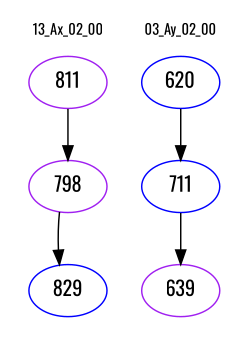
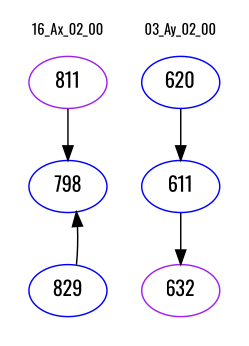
cluster "13_Ax_02_00": label "13_Ax_02_00" -> "16_Ax_02_00"
node "798": color purple -> blue
node "711": label "711" -> "611"
edge "798" -> "829": reversed
node "639": label "639" -> "632"
